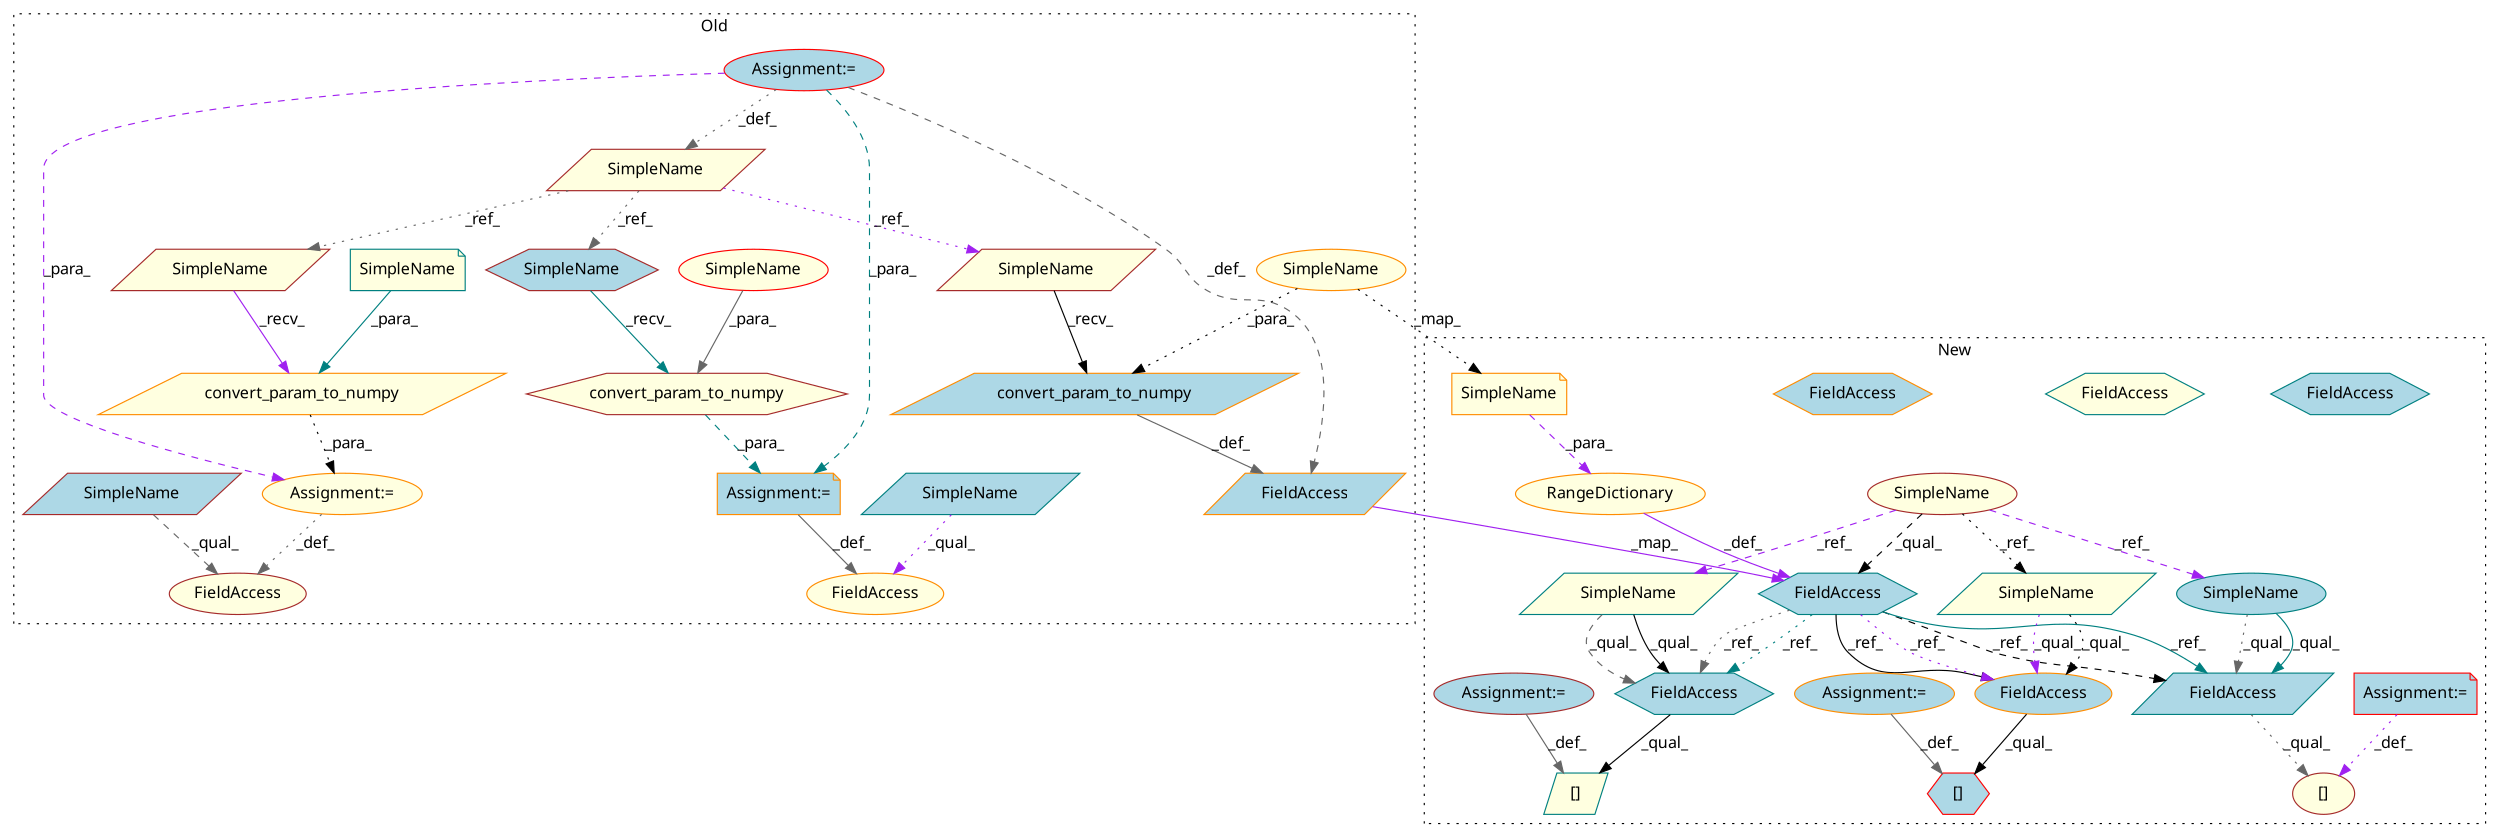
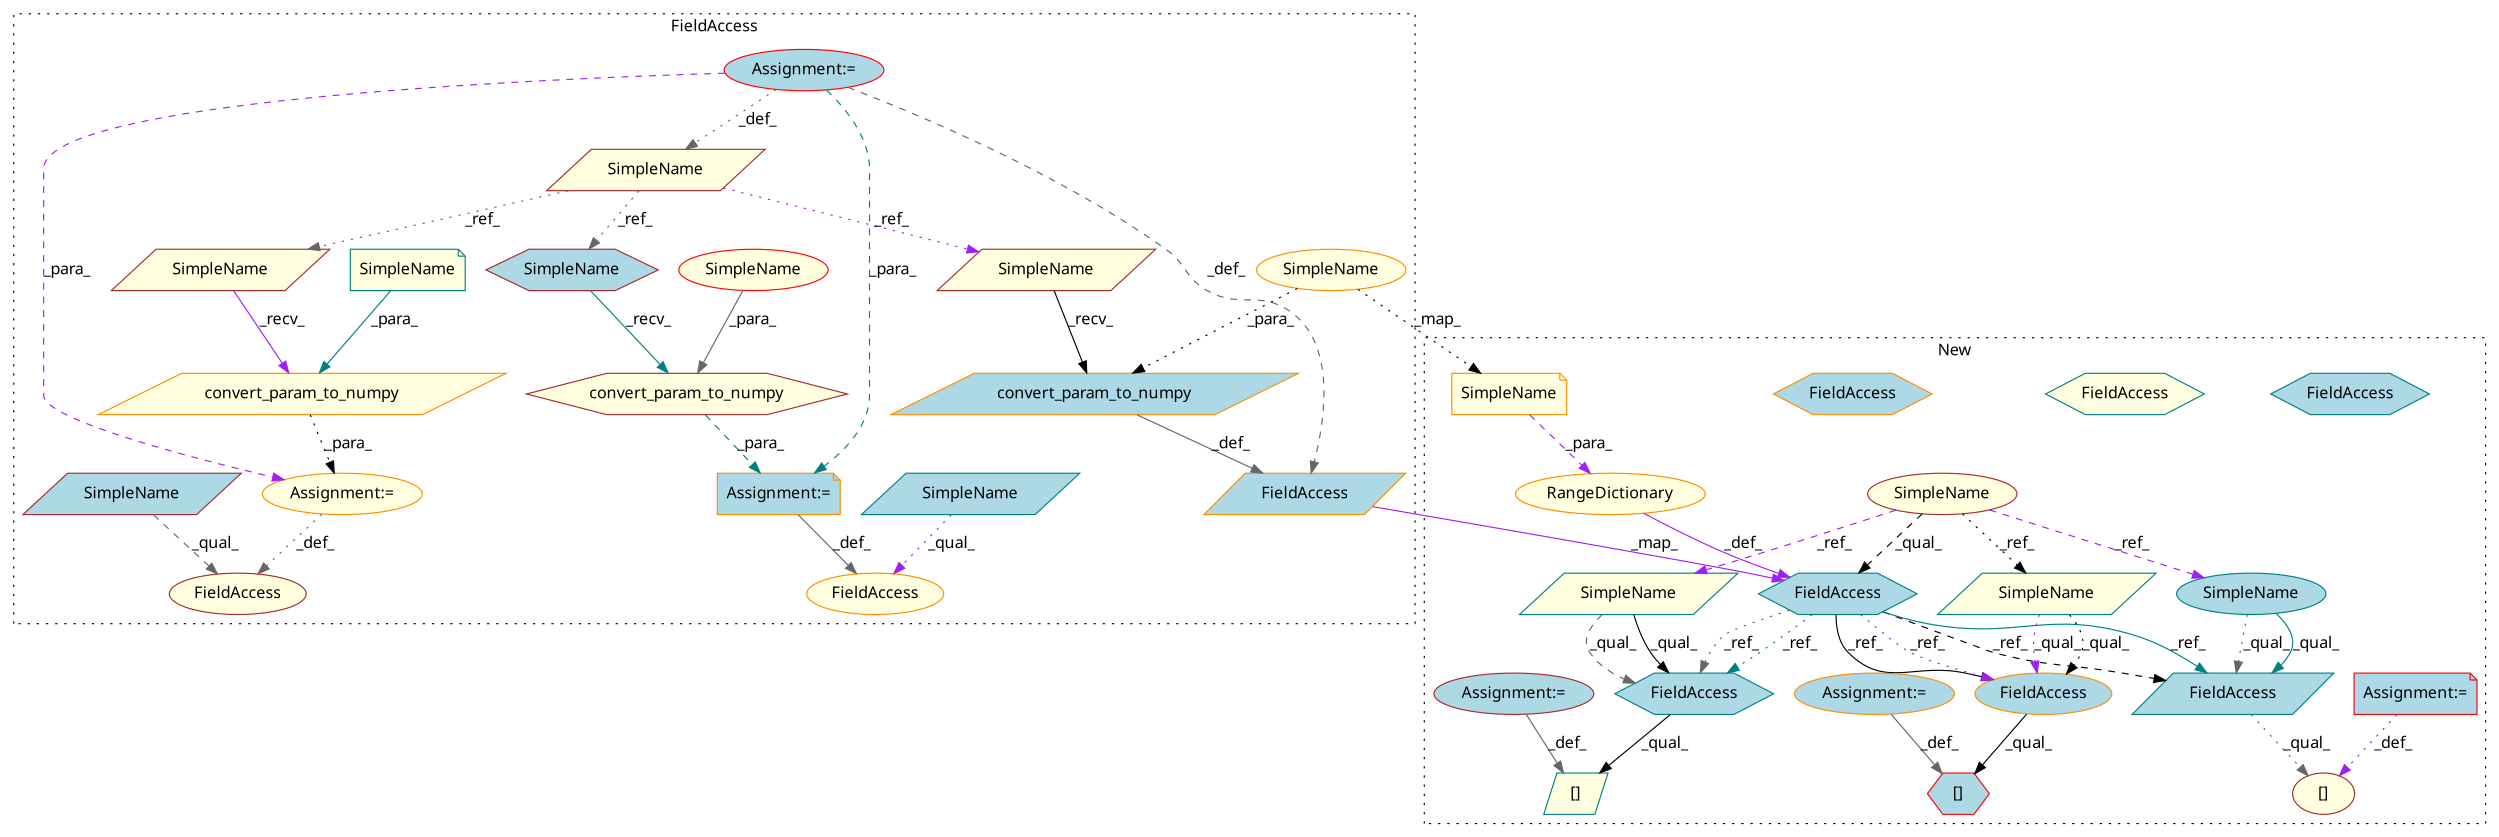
cluster "Old": label "Old" -> "FieldAccess"
